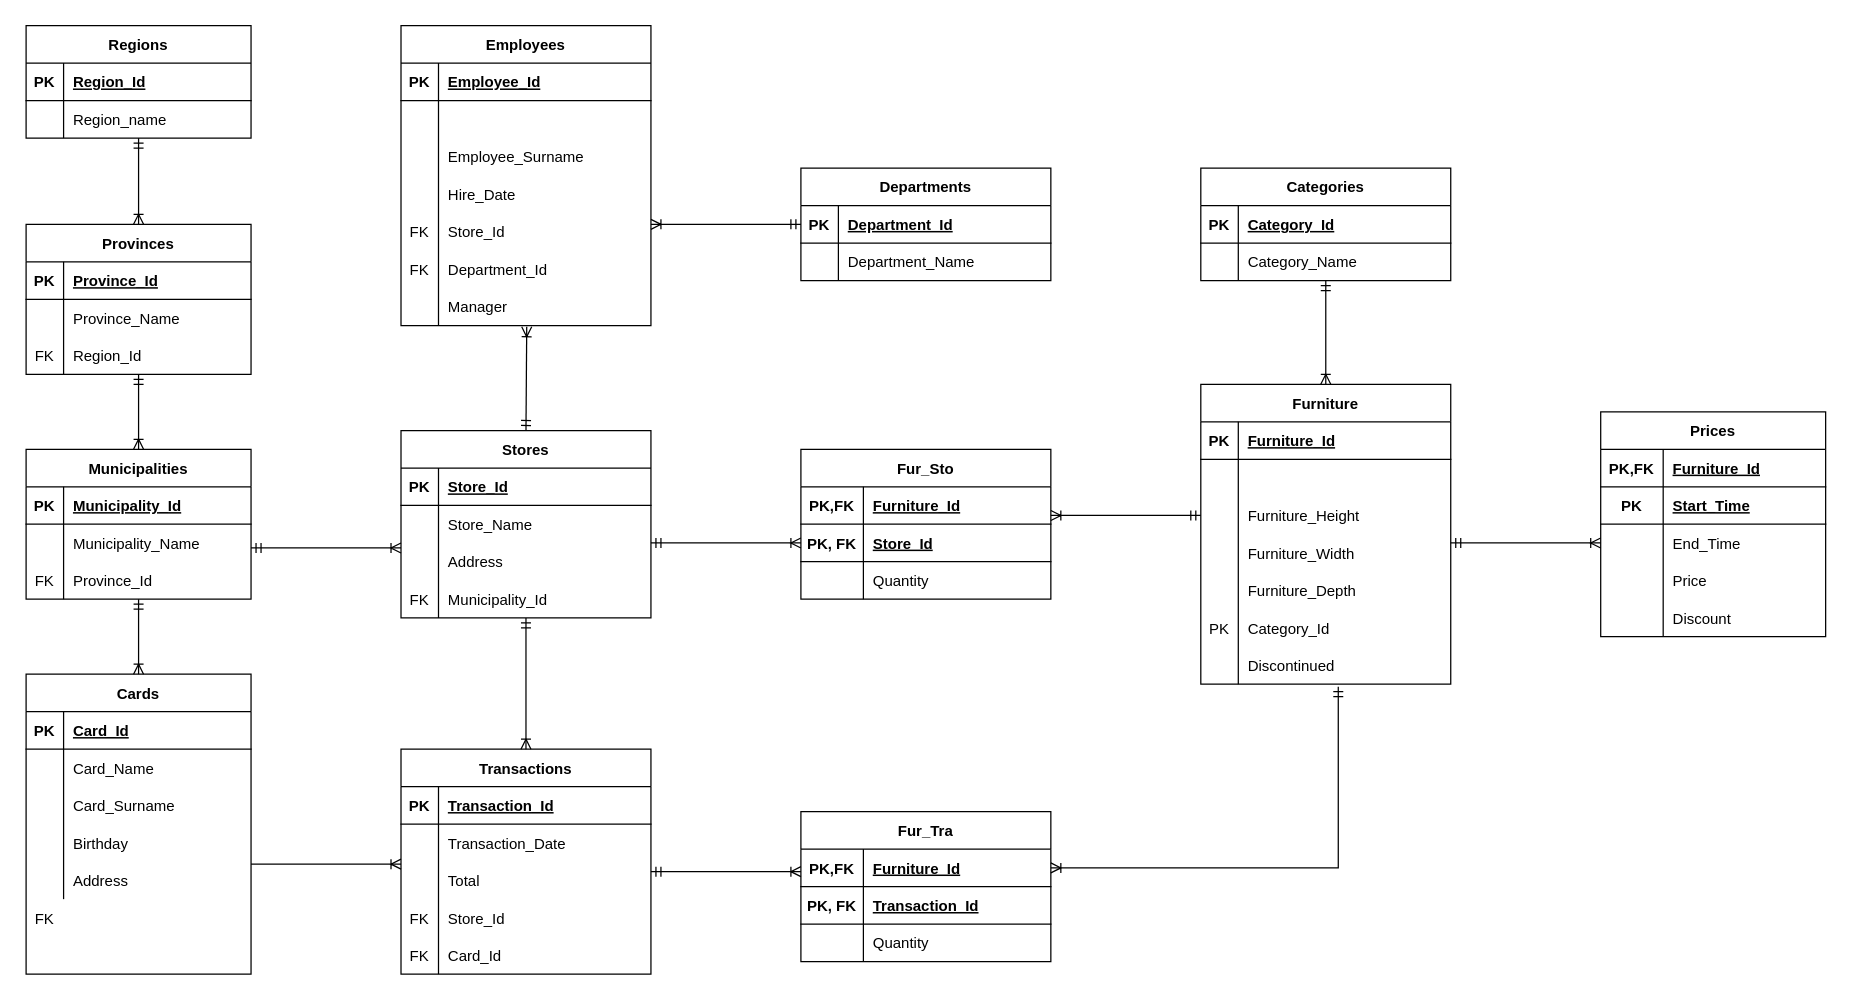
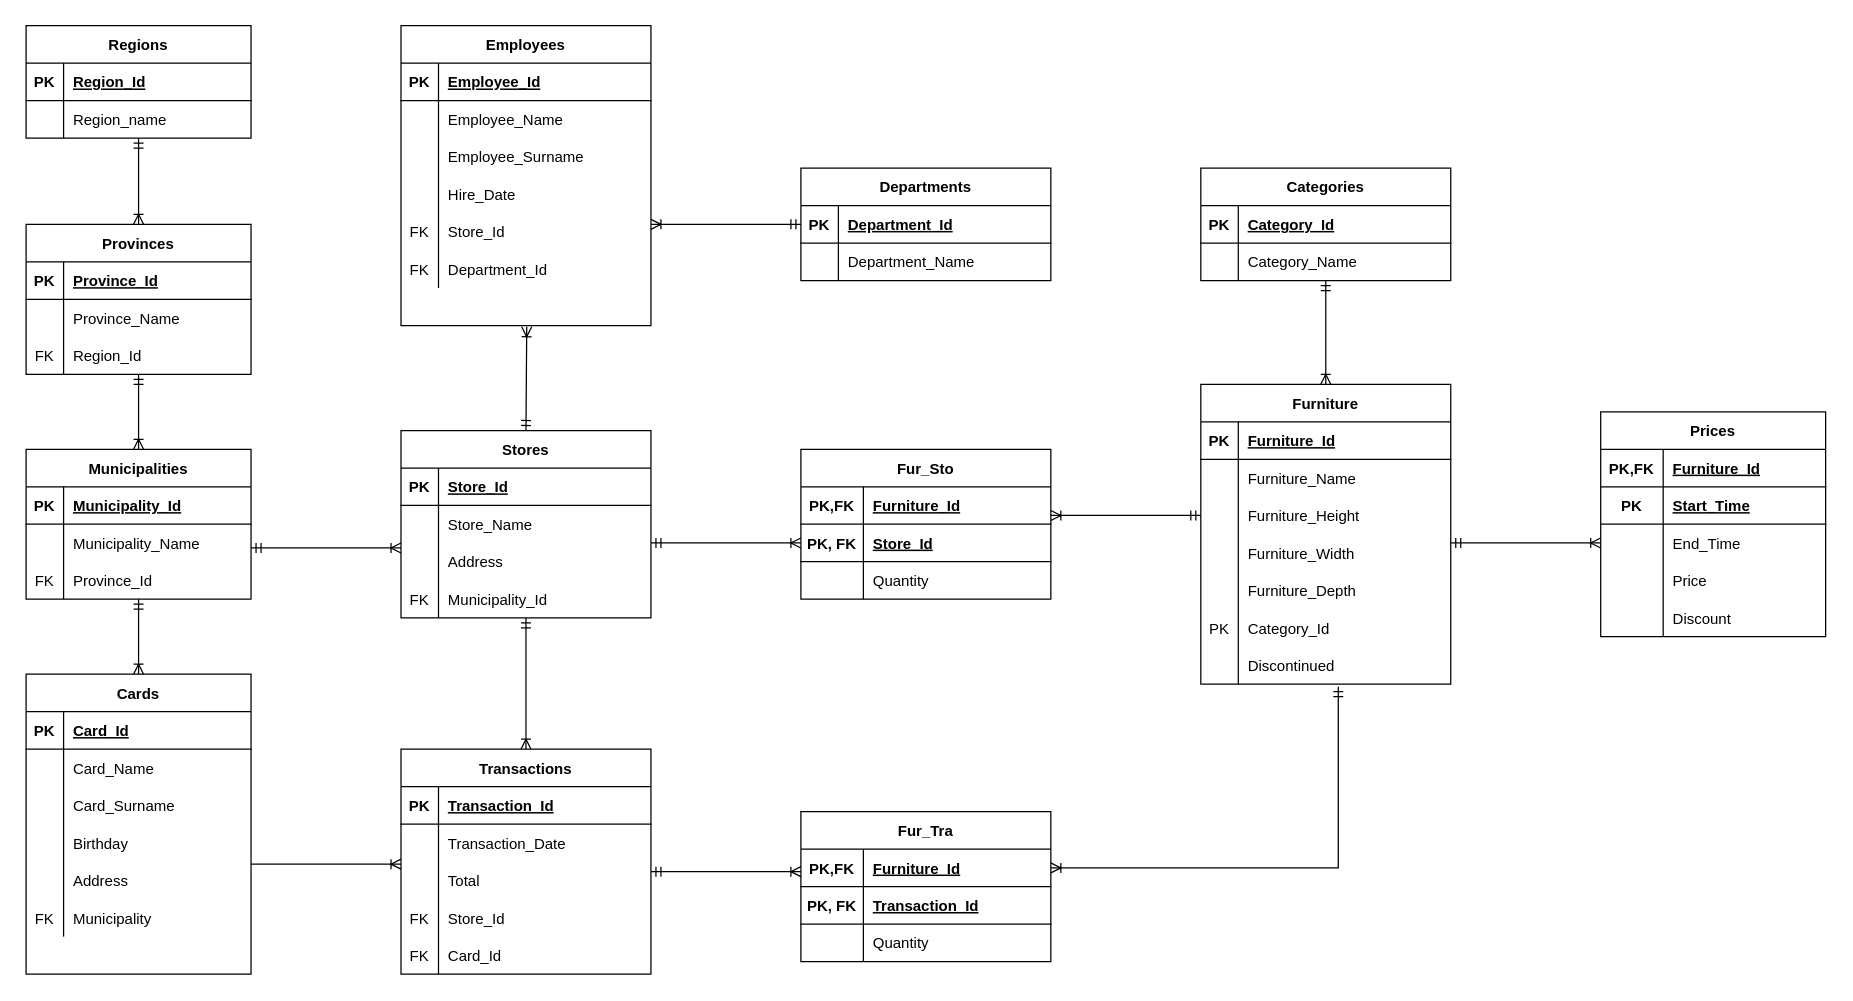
node "Employee_Name": added
node "Manager": removed
node "Furniture_Name": added
node "Municipality": added
